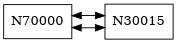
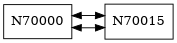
node "N30015": label "N30015" -> "N70015"
